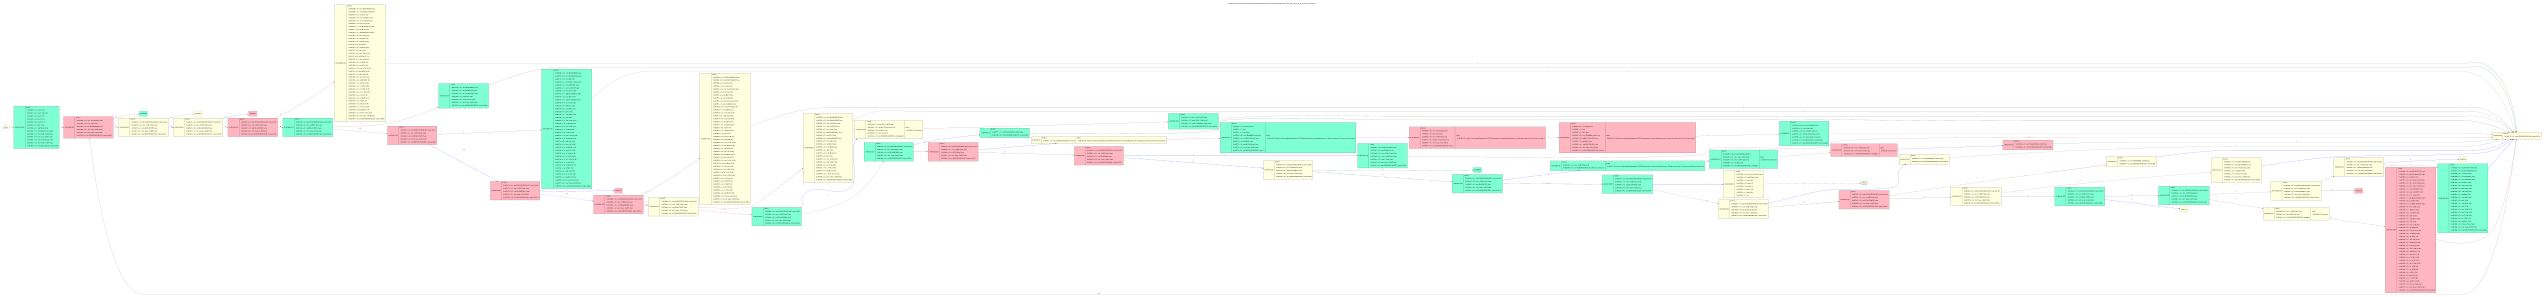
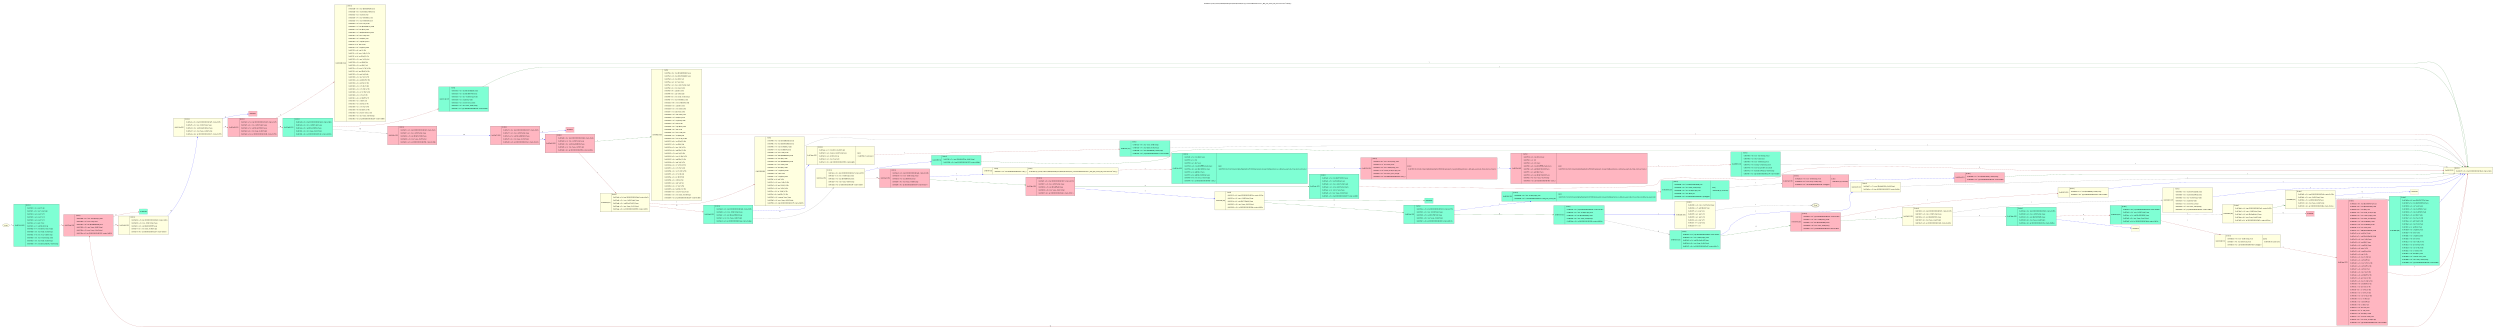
node "0x402271": removed
node "0x402168 [151]": removed
node "0x401aca [25]": fillcolor aquamarine -> lightyellow
node "0x401b60 [25]": fillcolor lightyellow -> aquamarine
